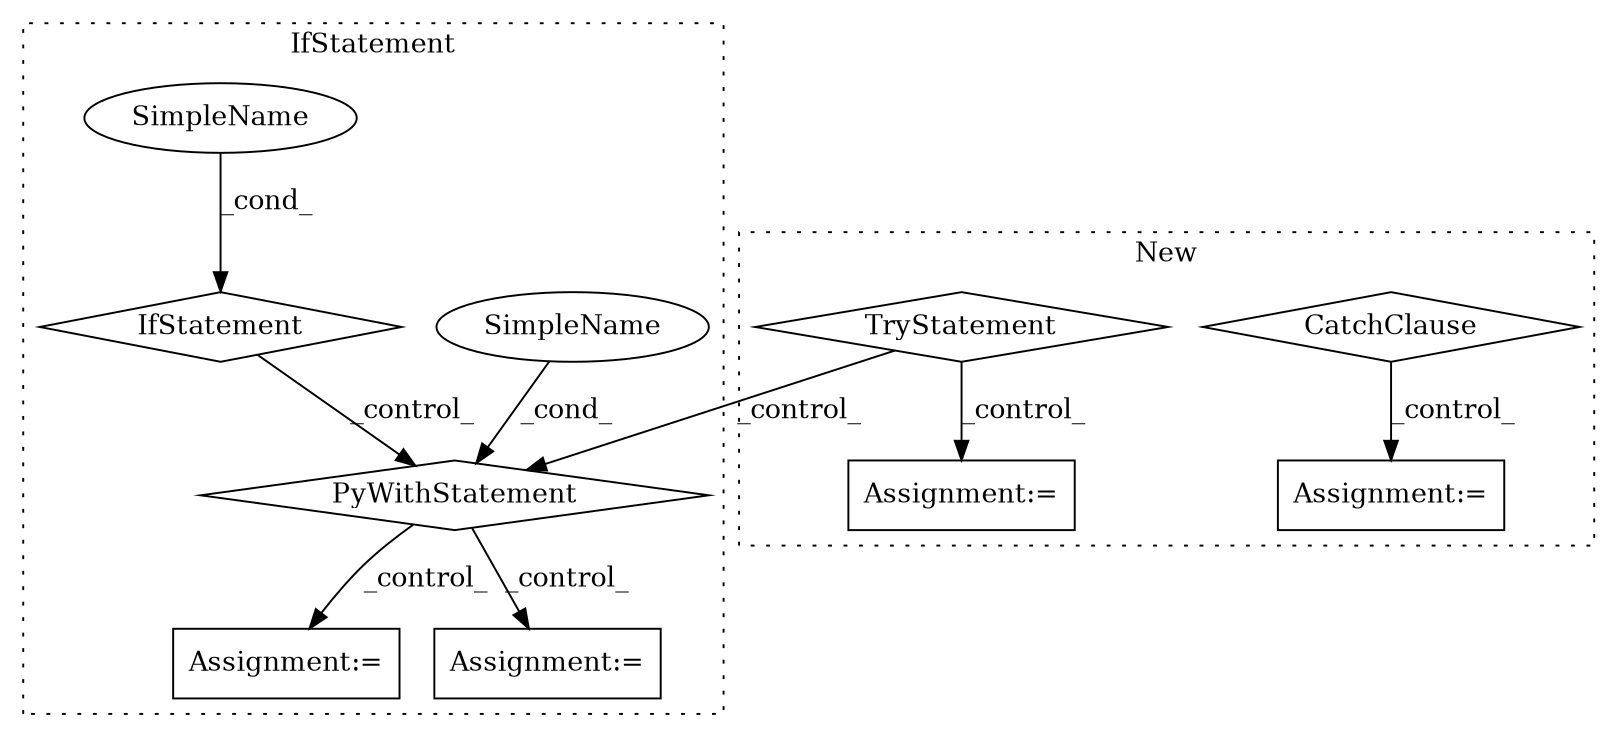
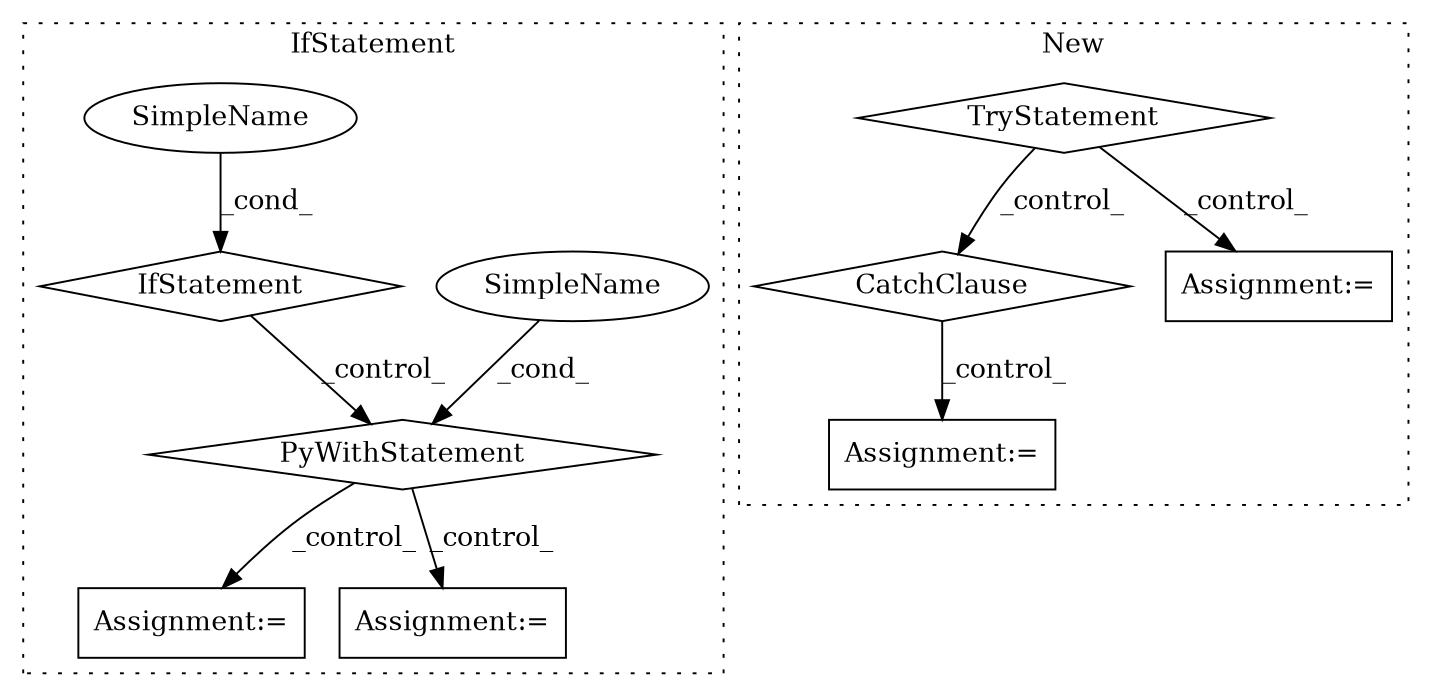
edge "TryStatement" -> "PyWithStatement": now "TryStatement" -> "CatchClause"
